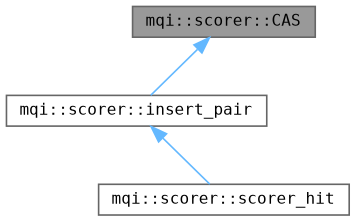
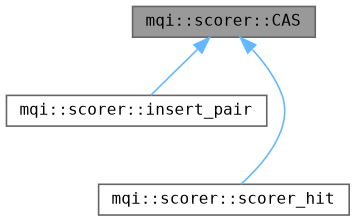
edge "mqi::scorer::scorer_hit" -> "mqi::scorer::insert_pair": now "mqi::scorer::scorer_hit" -> "mqi::scorer::CAS"
